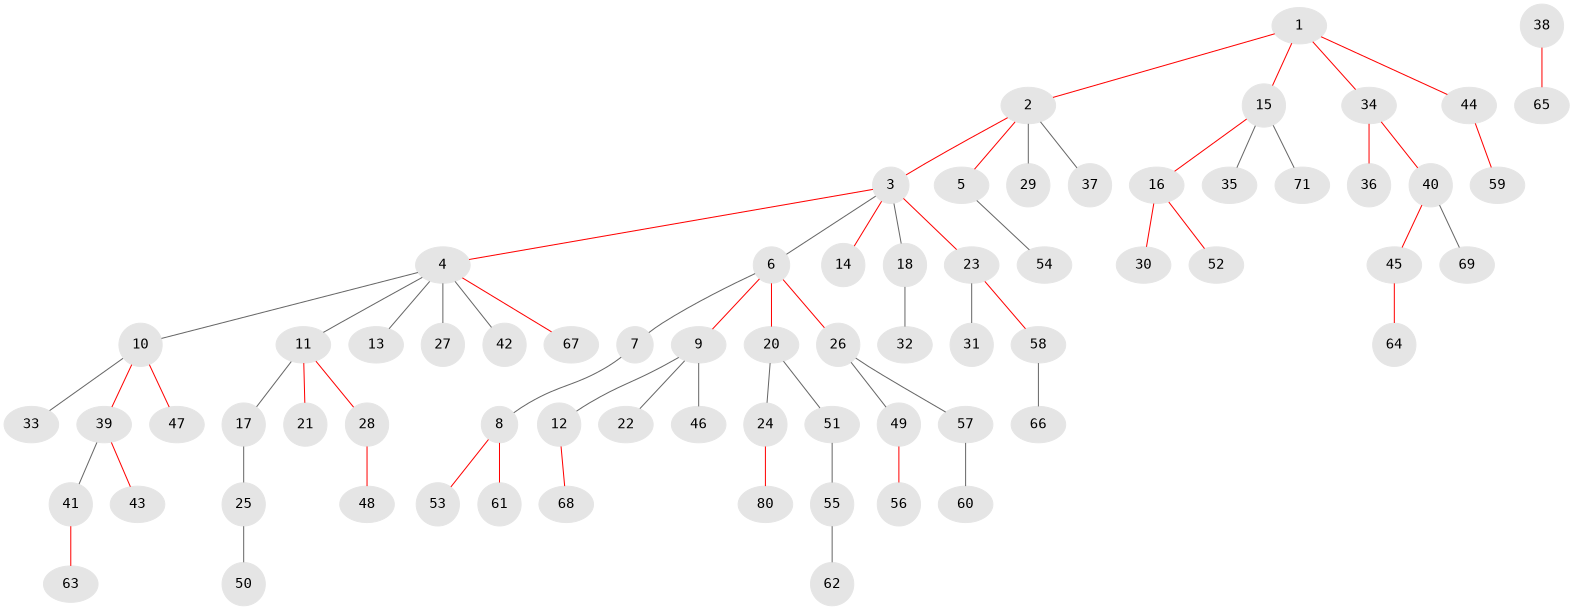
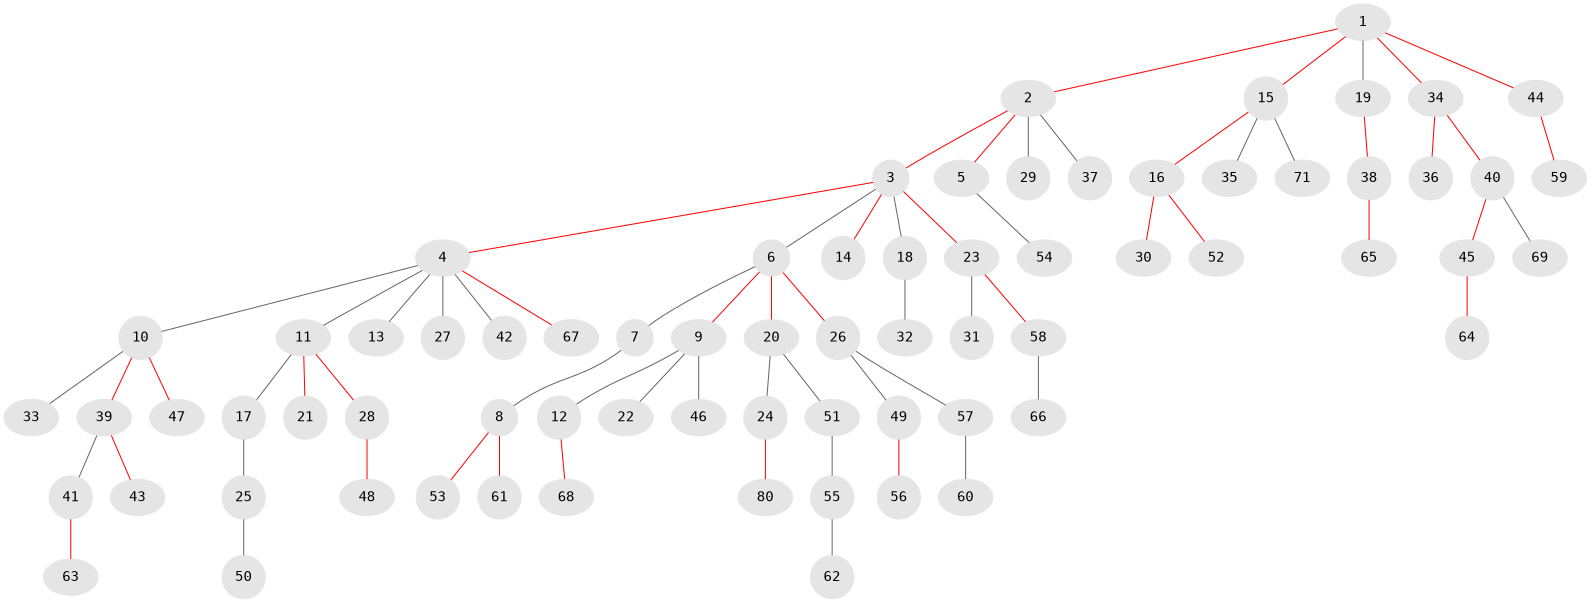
node "19": added
